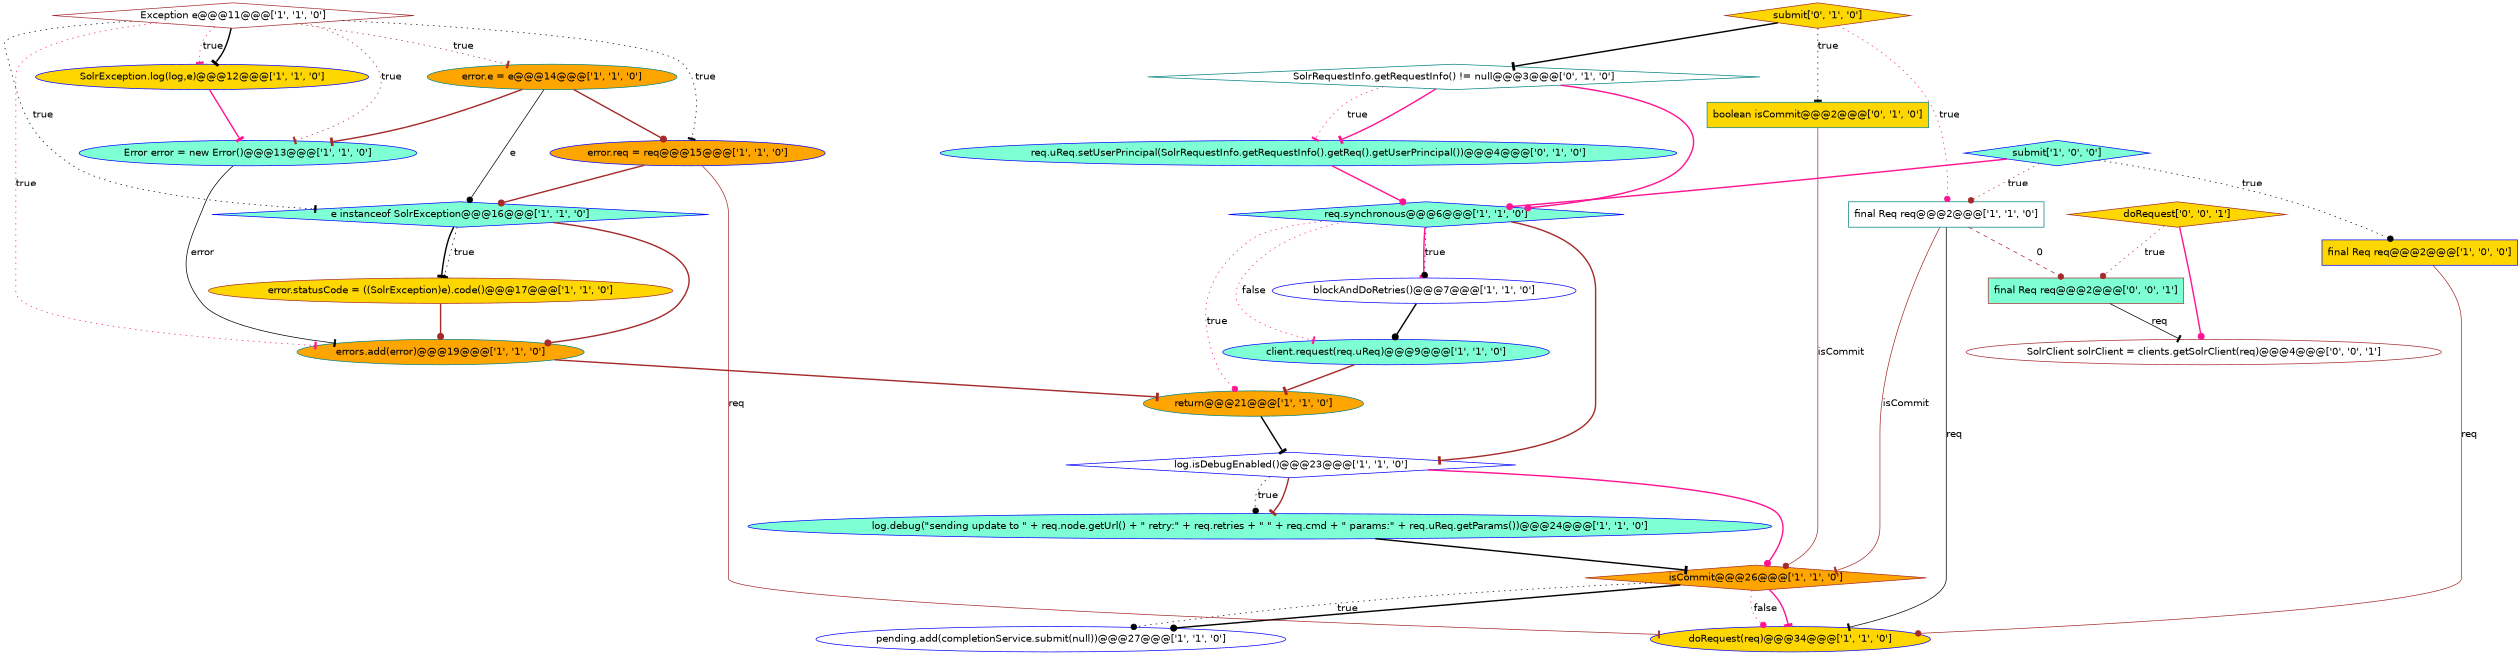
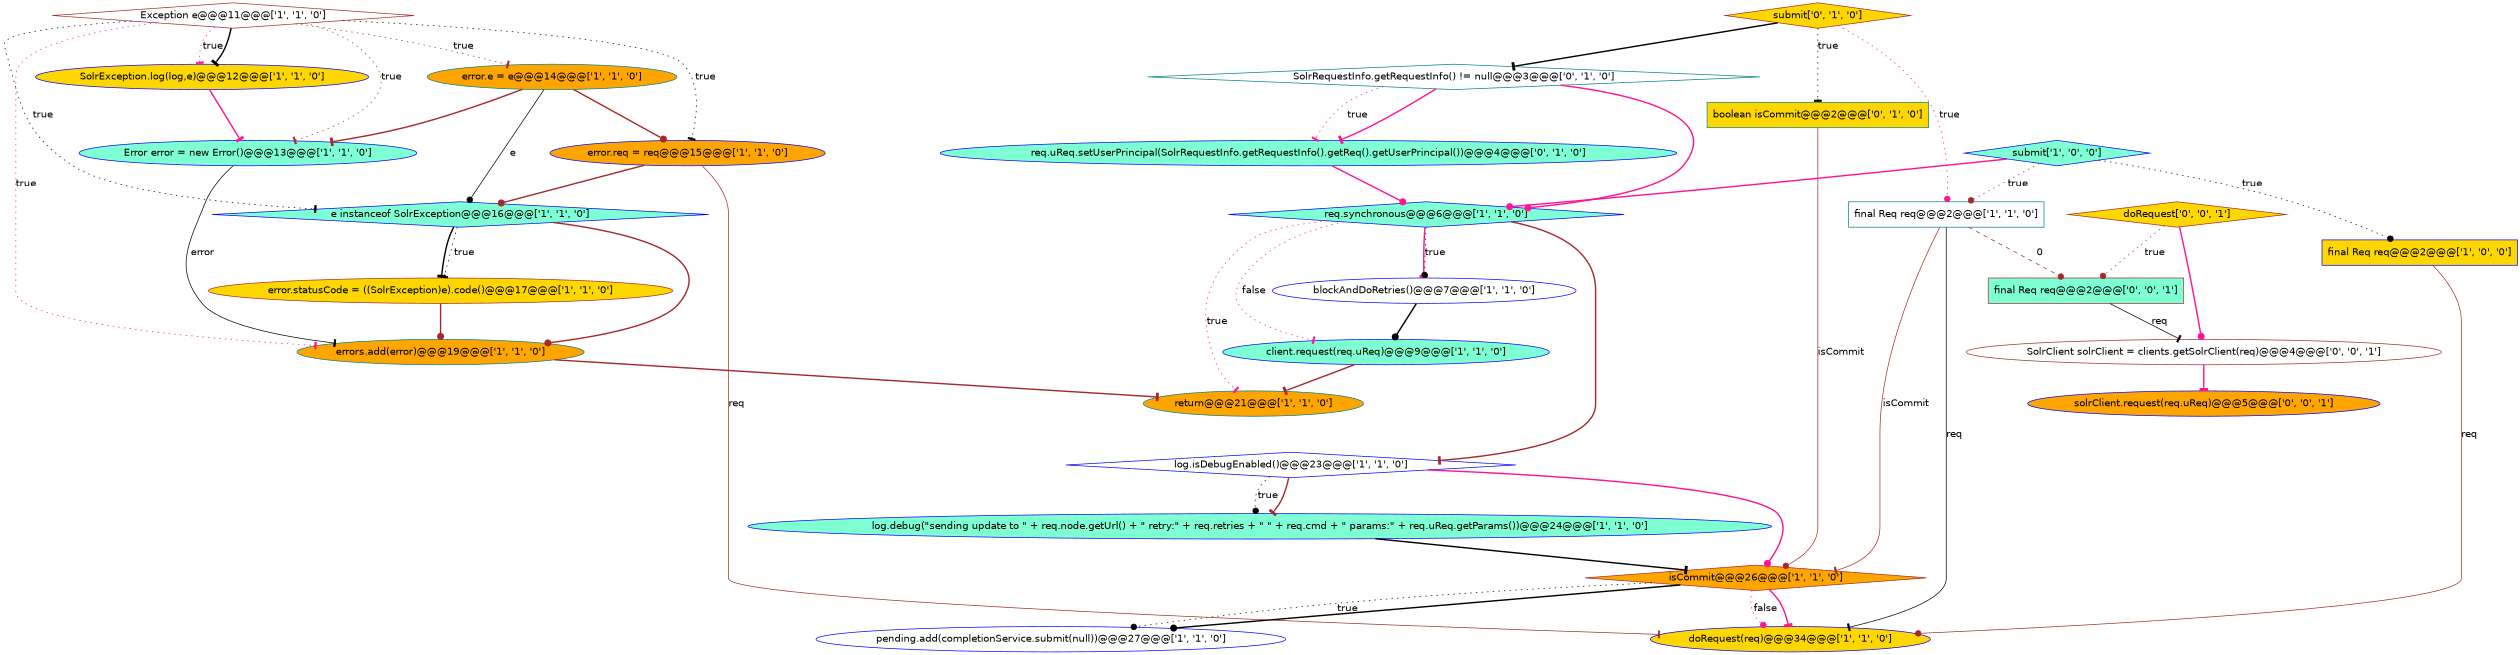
edge "req.synchronous@@@6@@@['1', '1', '0']" -> "return@@@21@@@['1', '1', '0']": arrowhead dot -> tee
node "solrClient.request(req.uReq)@@@5@@@['0', '0', '1']": added
edge "return@@@21@@@['1', '1', '0']" -> "log.isDebugEnabled()@@@23@@@['1', '1', '0']": removed
